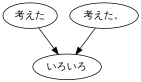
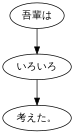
node "考えた": label "考えた" -> "吾輩は"
edge "考えた。" -> "いろいろ": reversed
